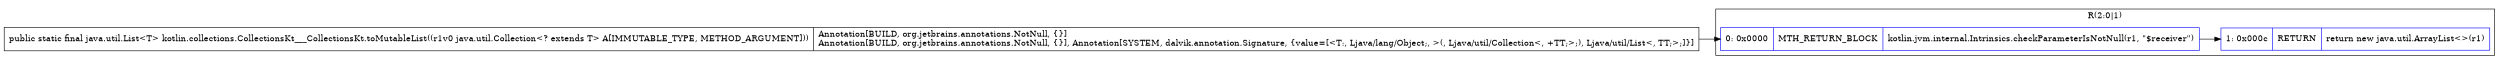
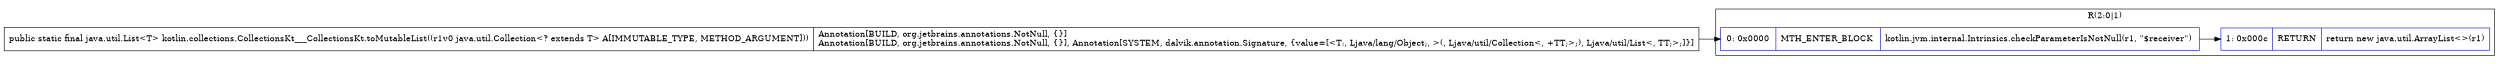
node "0: 0x0000": text "MTH_RETURN_BLOCK" -> "MTH_ENTER_BLOCK"
